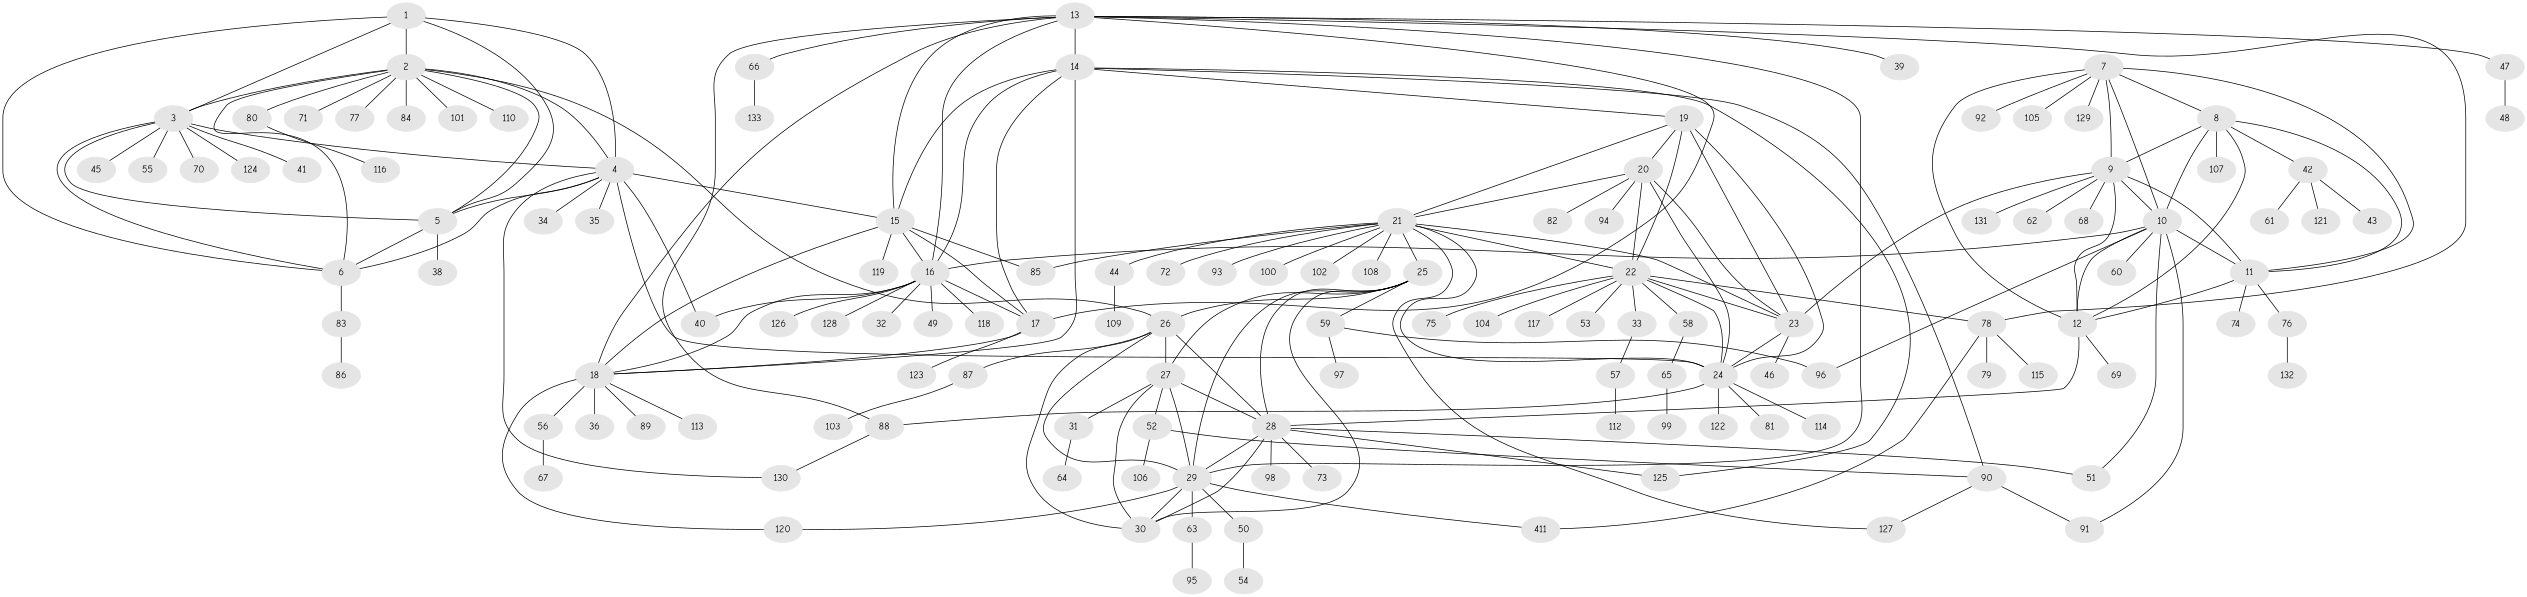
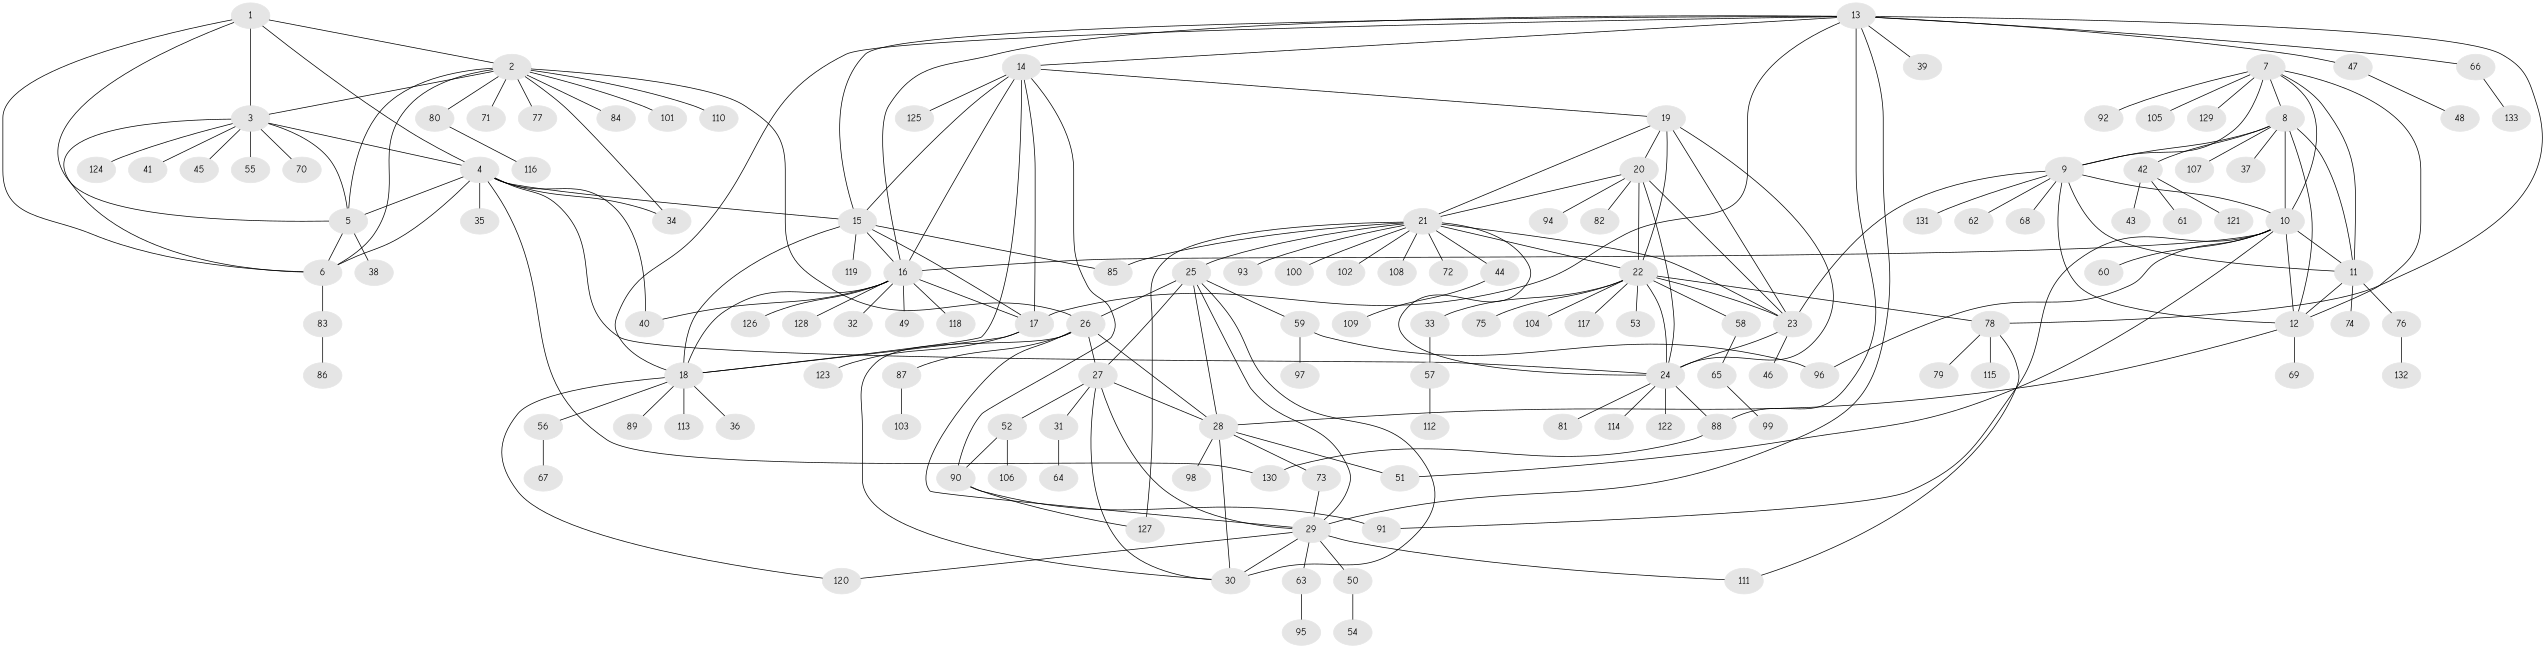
edge "2" -- "4": now "2" -- "34"
node "37": added
edge "28" -- "125": removed
edge "28" -- "29": now "73" -- "29"
node "411": label "411" -> "111"
